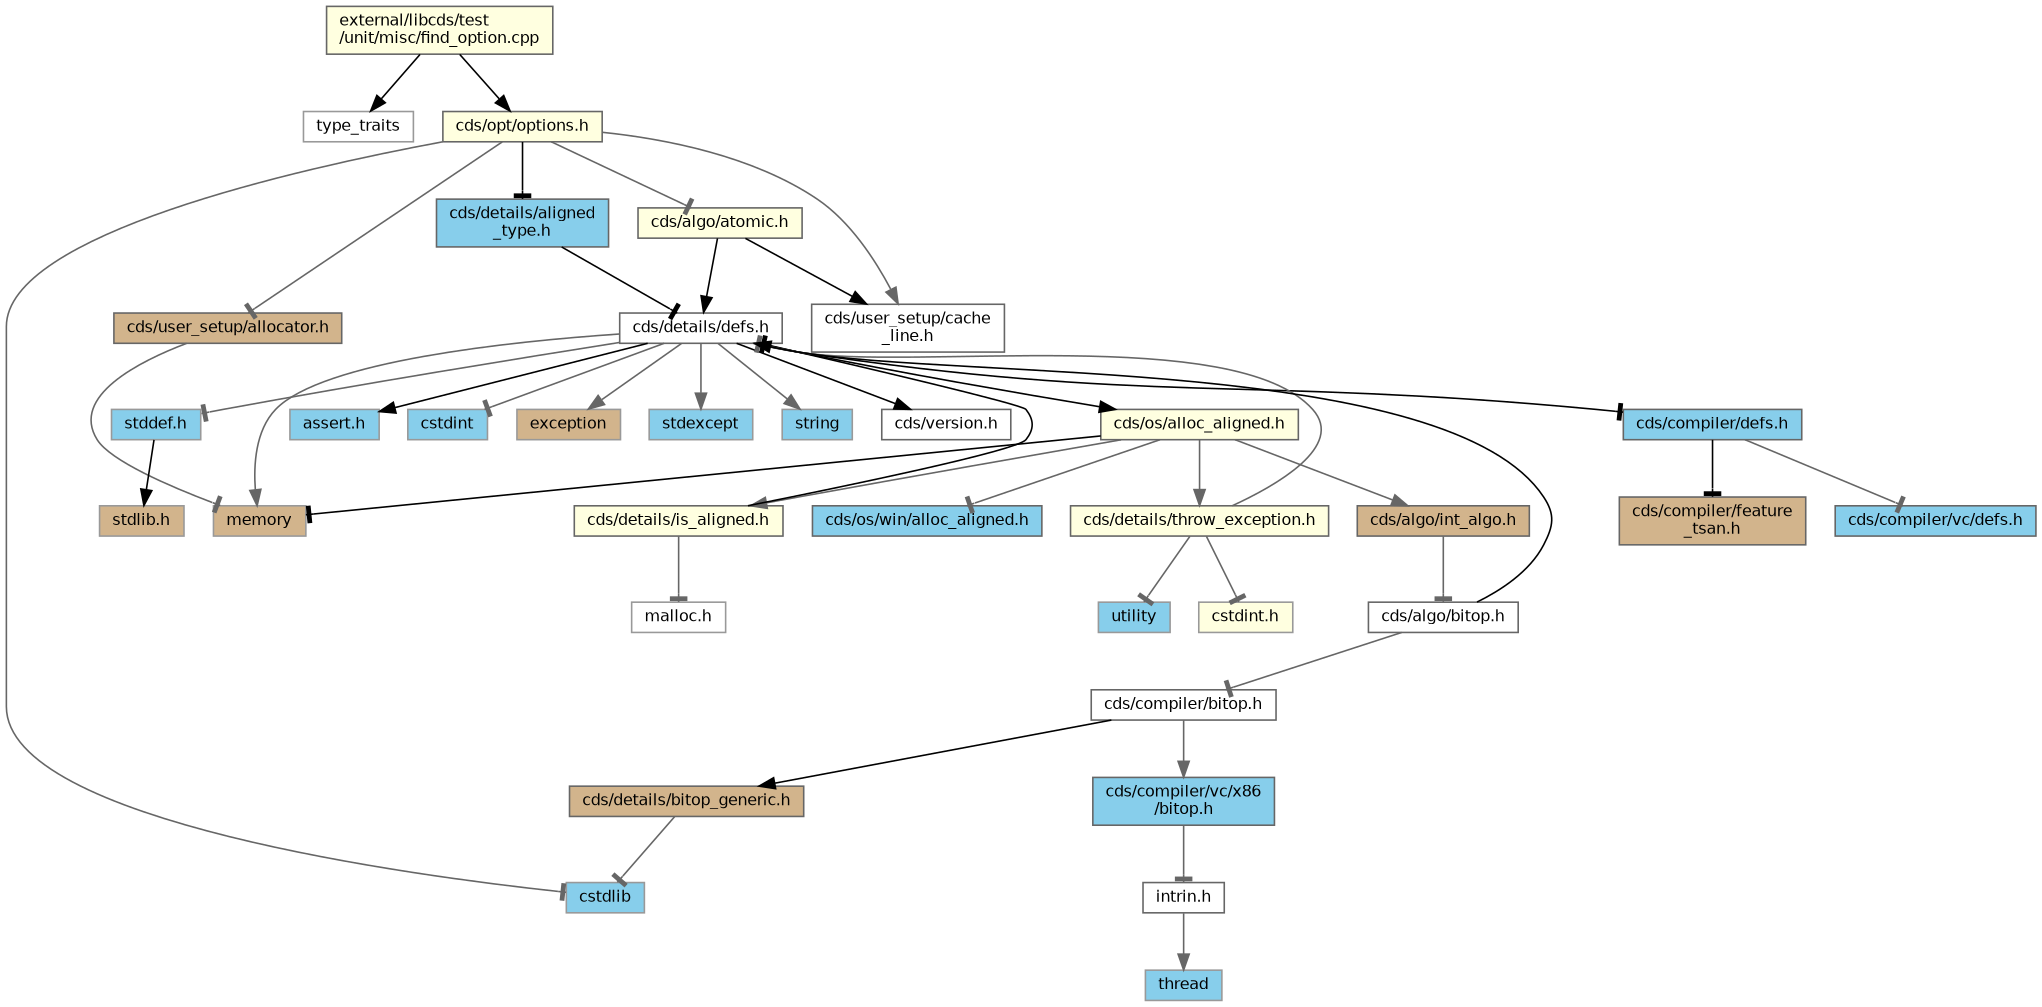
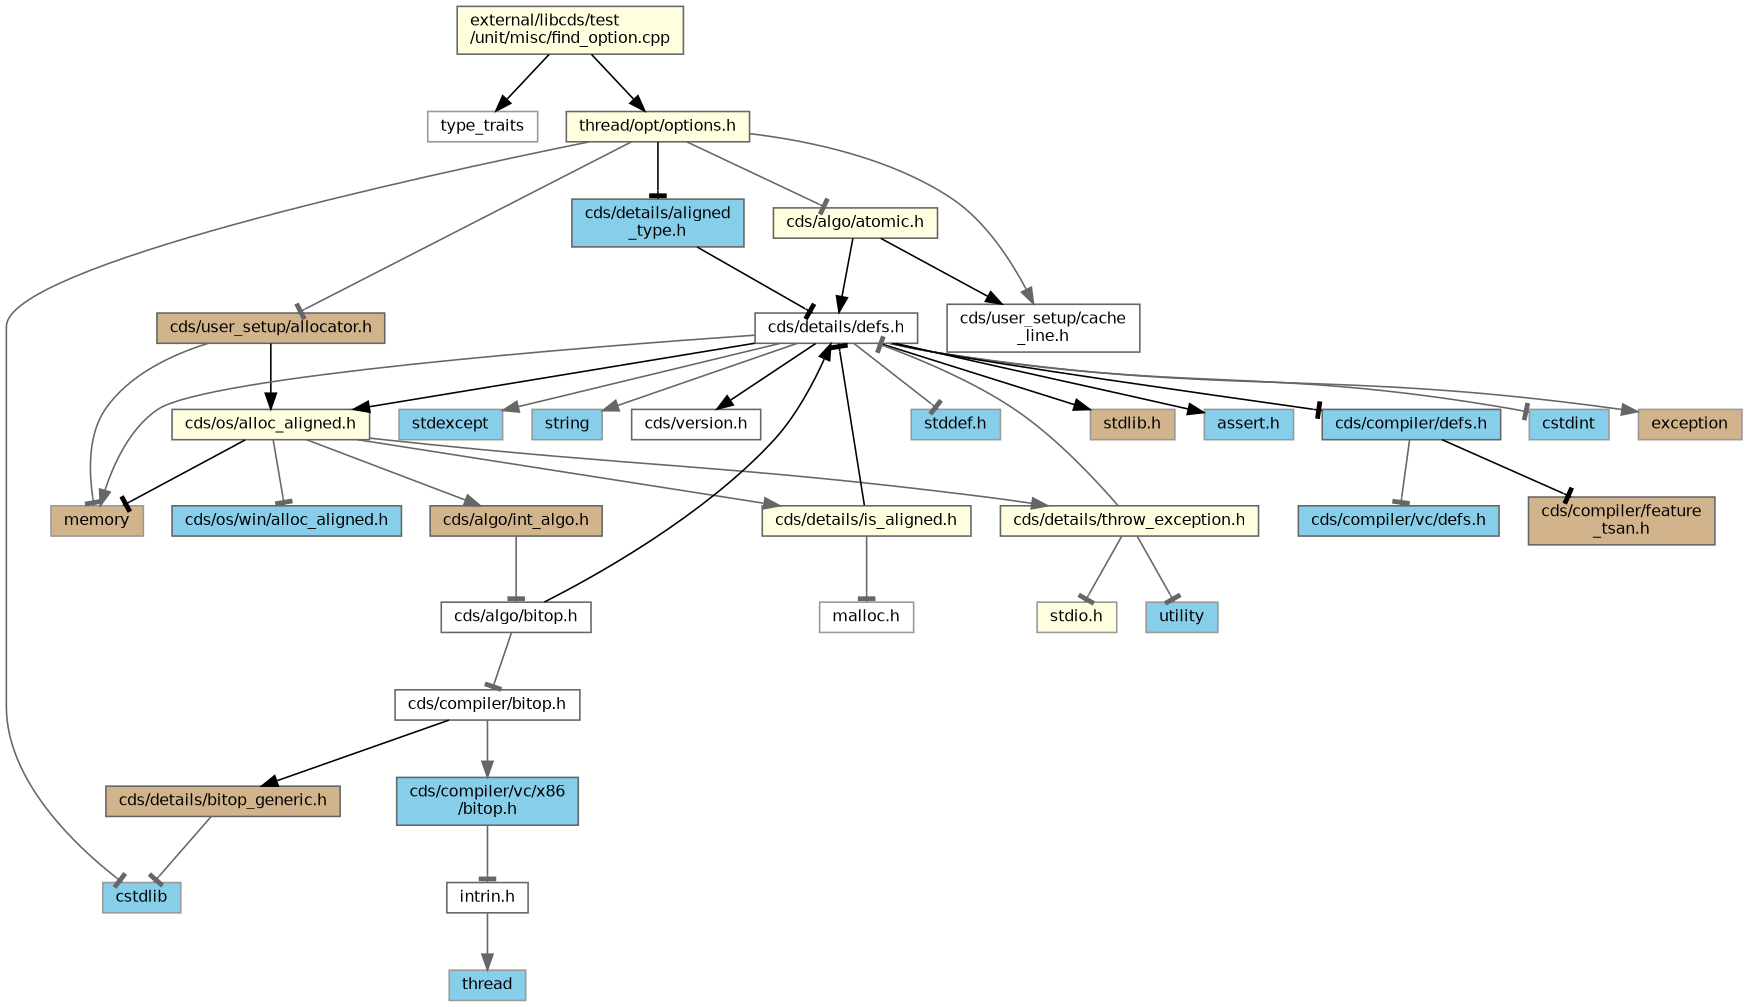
node "cds/opt/options.h": label "cds/opt/options.h" -> "thread/opt/options.h"
edge "cds/user_setup/allocator.h" -> "cds/os/alloc_aligned.h": added
edge "stddef.h" -> "stdlib.h": now "cds/details/defs.h" -> "stdlib.h"
node "cstdint.h": label "cstdint.h" -> "stdio.h"
